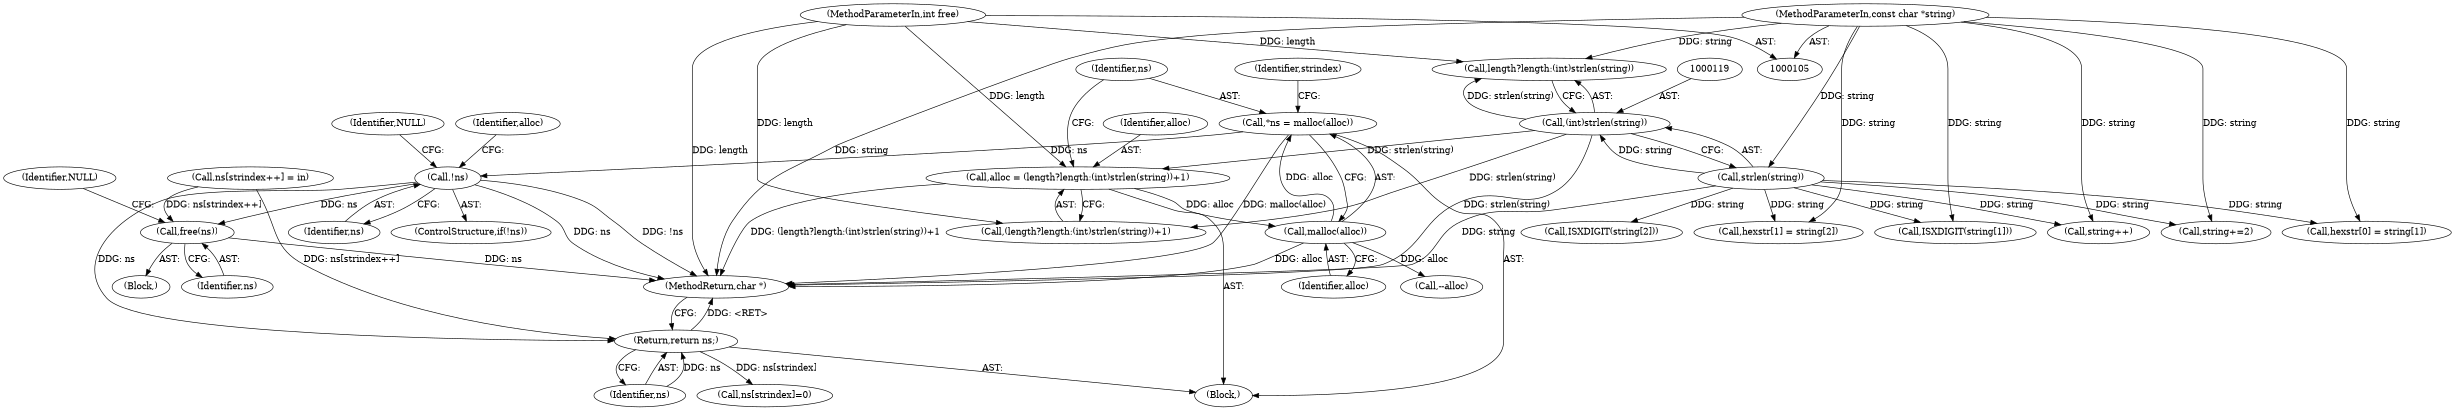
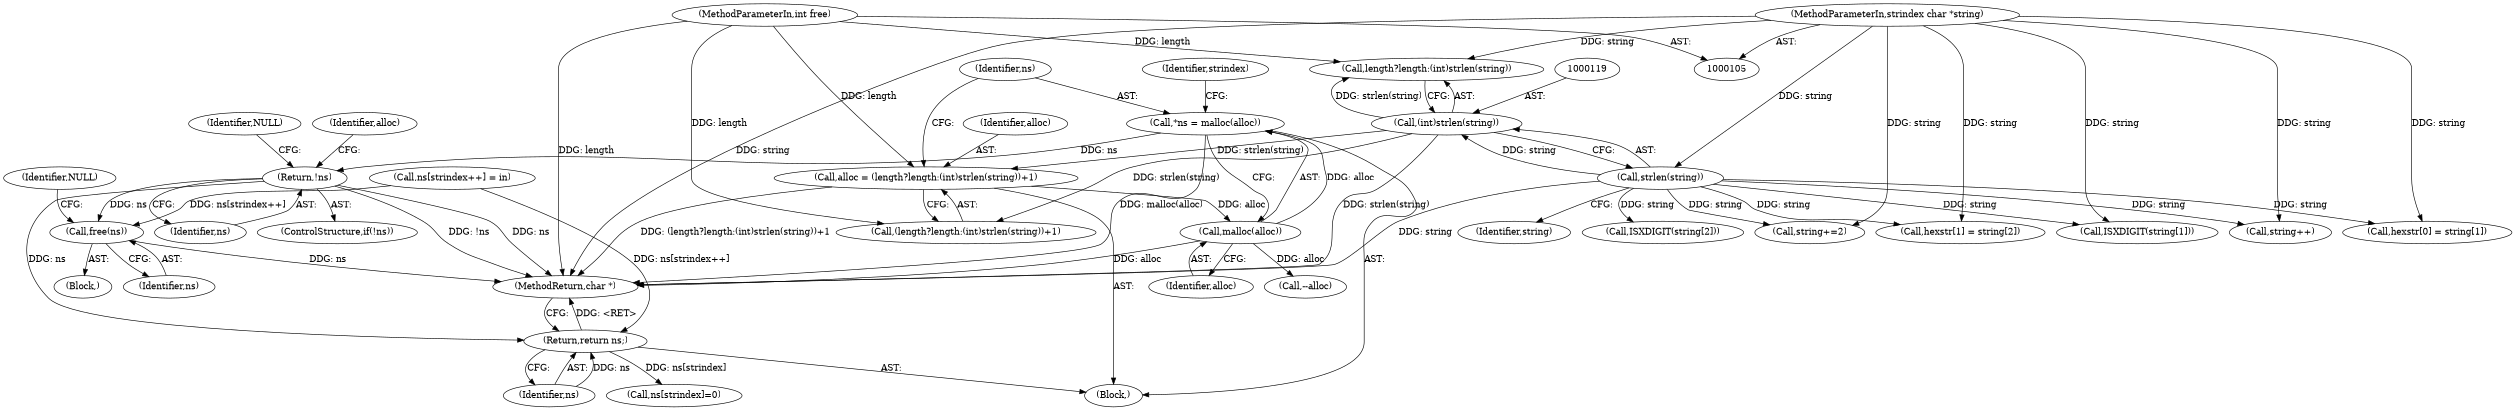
node "(MethodParameterIn,const char *string)": label "(MethodParameterIn,const char *string)" -> "(MethodParameterIn,strindex char *string)"
node "(Call,!ns)": label "(Call,!ns)" -> "(Return,!ns)"
node "(Identifier,string)": added
